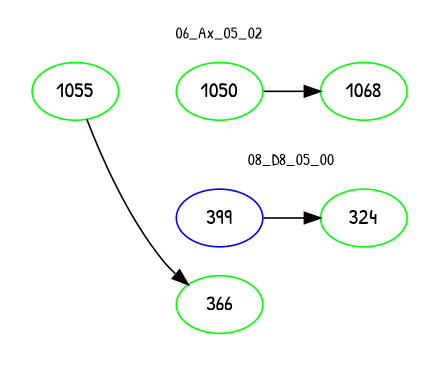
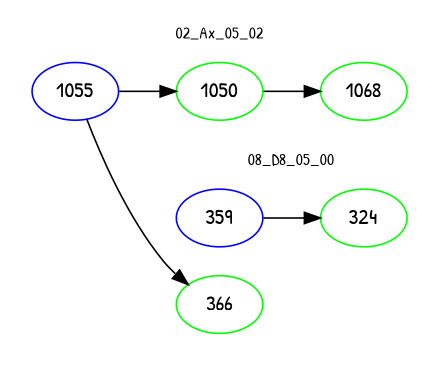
cluster "06_Ax_05_02": label "06_Ax_05_02" -> "02_Ax_05_02"
node "1055": color green -> blue
edge "1055" -> "1050": added
node "399": label "399" -> "359"
